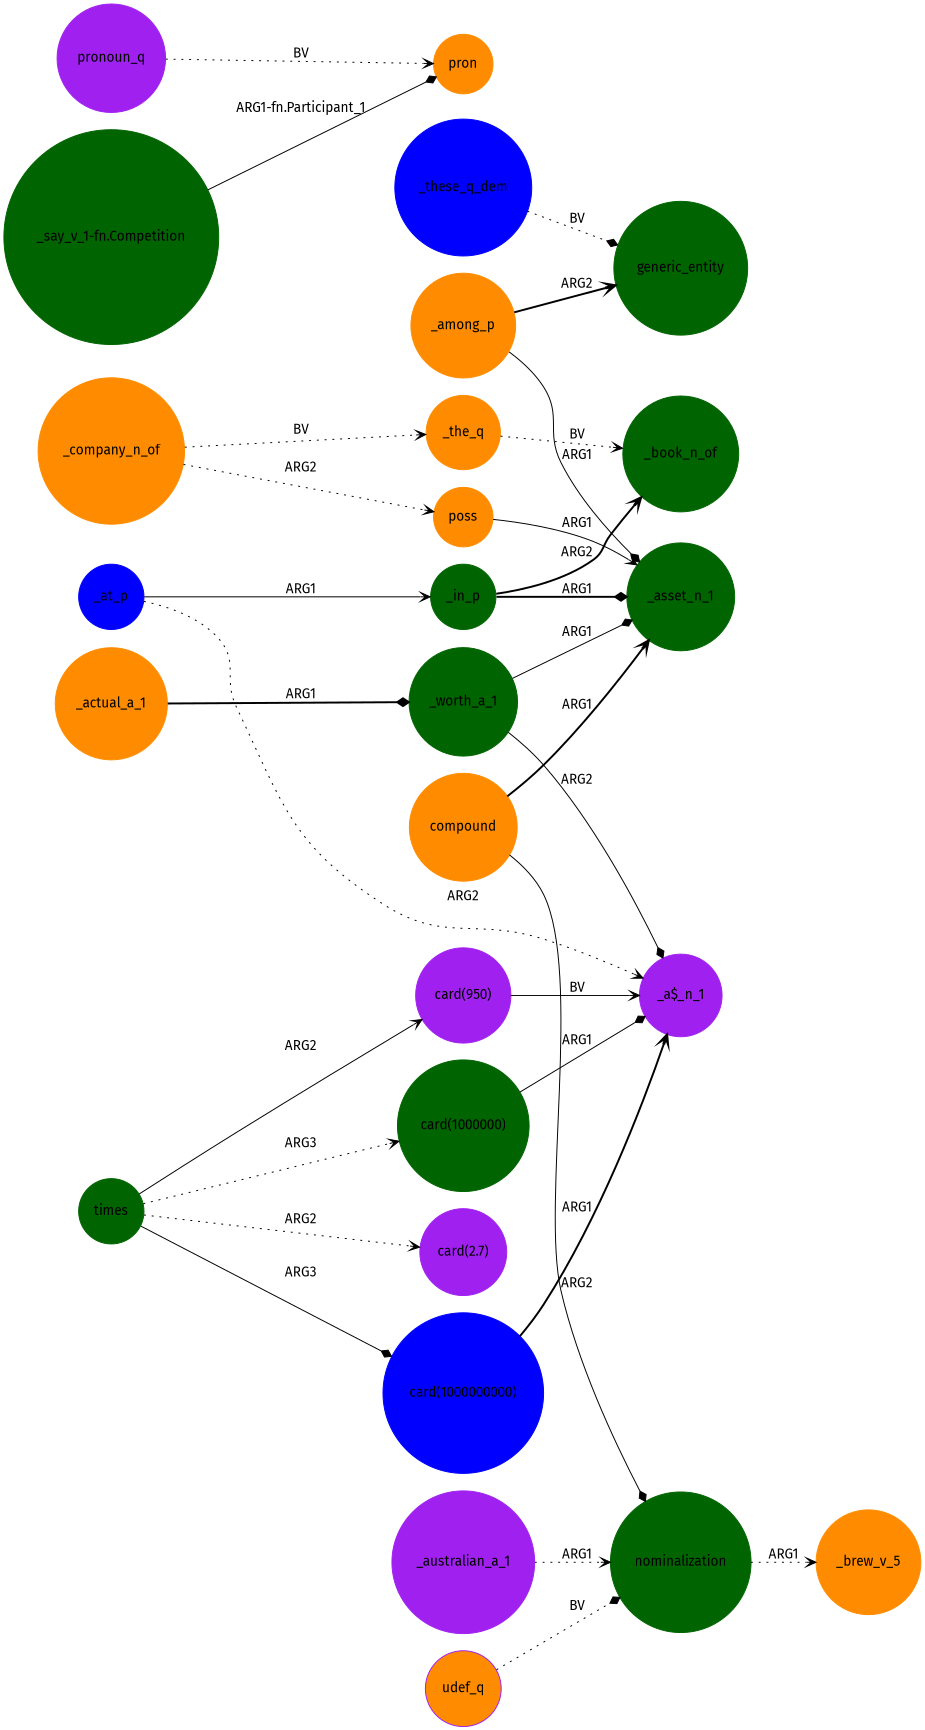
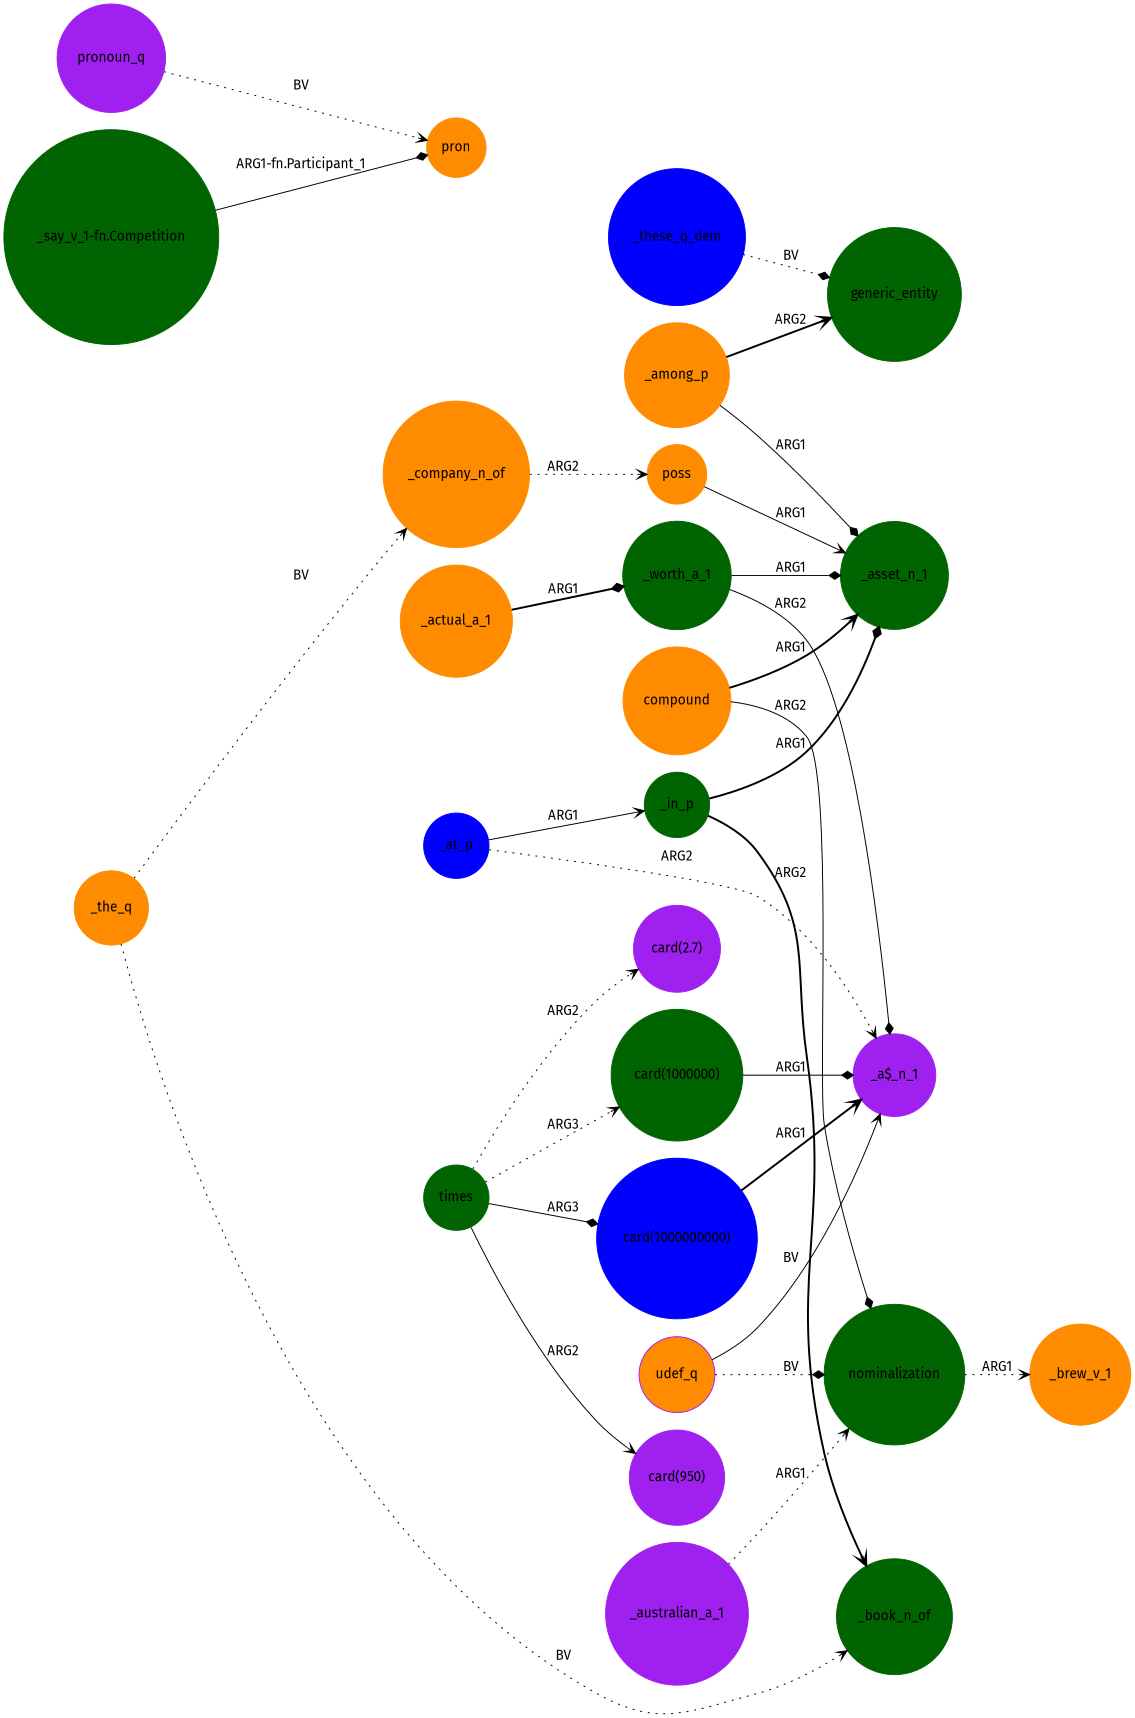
edge "_company_n_of" -> "_the_q": reversed
edge "card(950)" -> "_a$_n_1": now "udef_q" -> "_a$_n_1"
node "_brew_v_5": label "_brew_v_5" -> "_brew_v_1"
